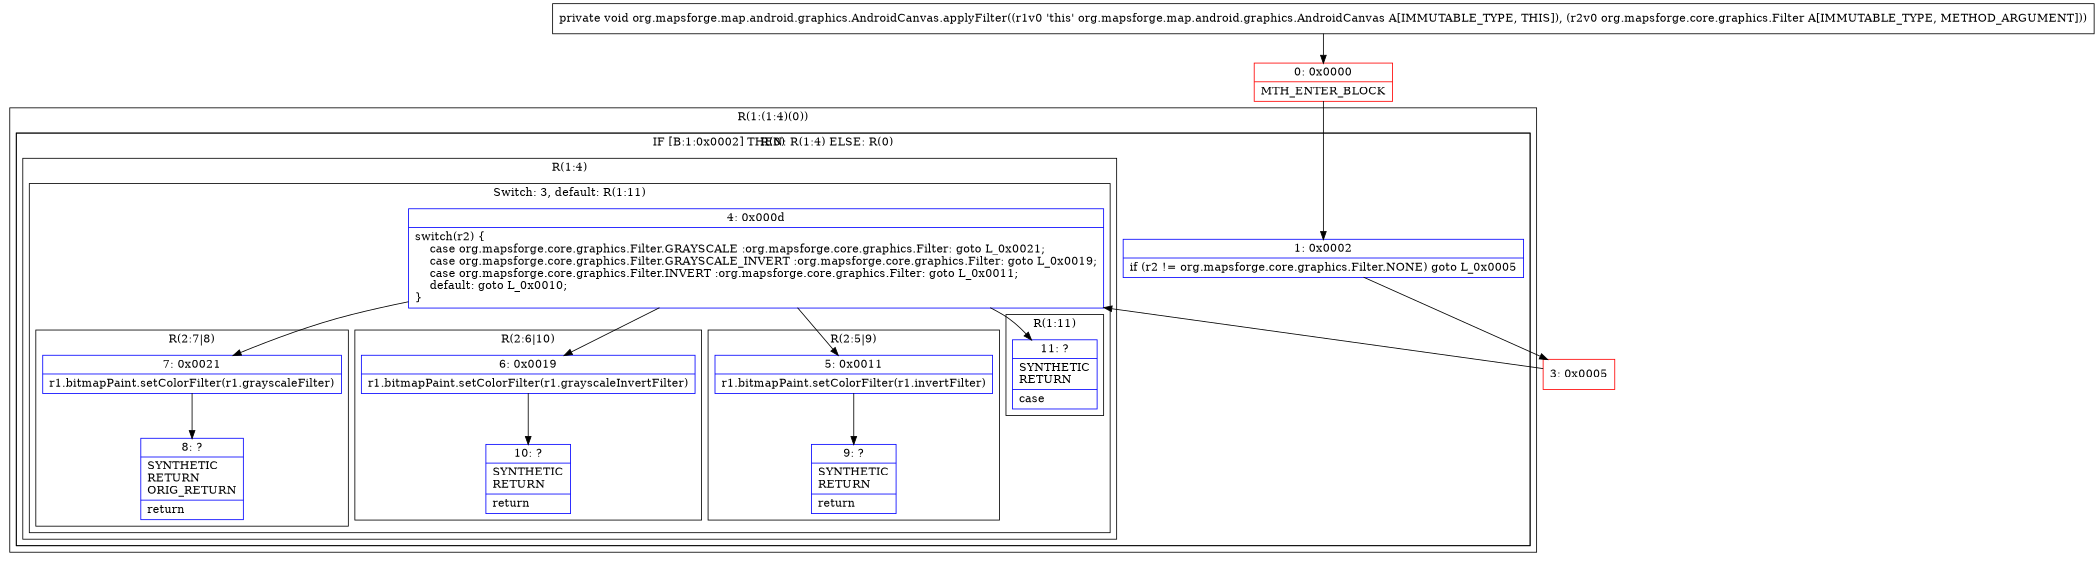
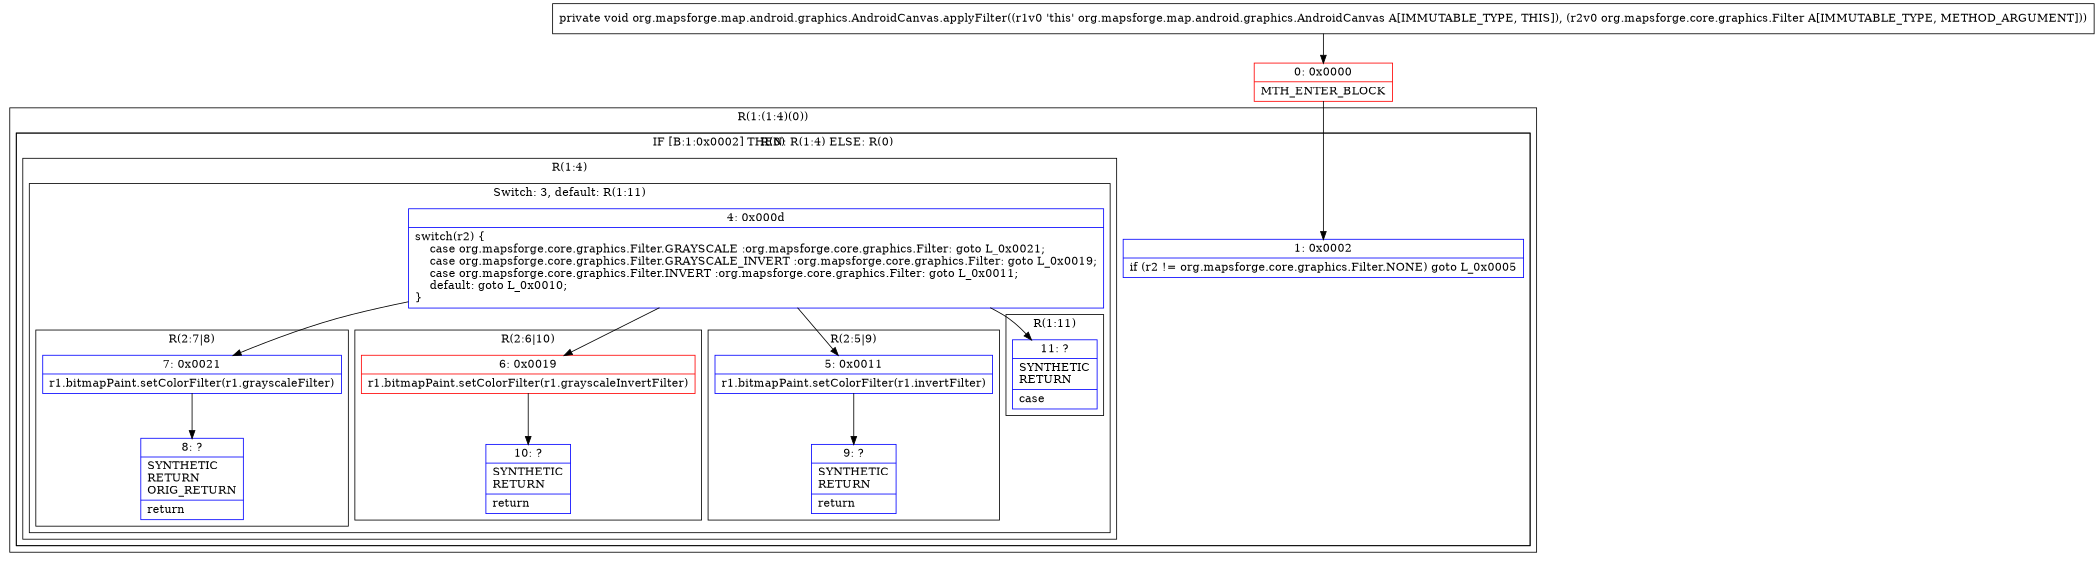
node "6: 0x0019": color blue -> red
node "3: 0x0005": removed
